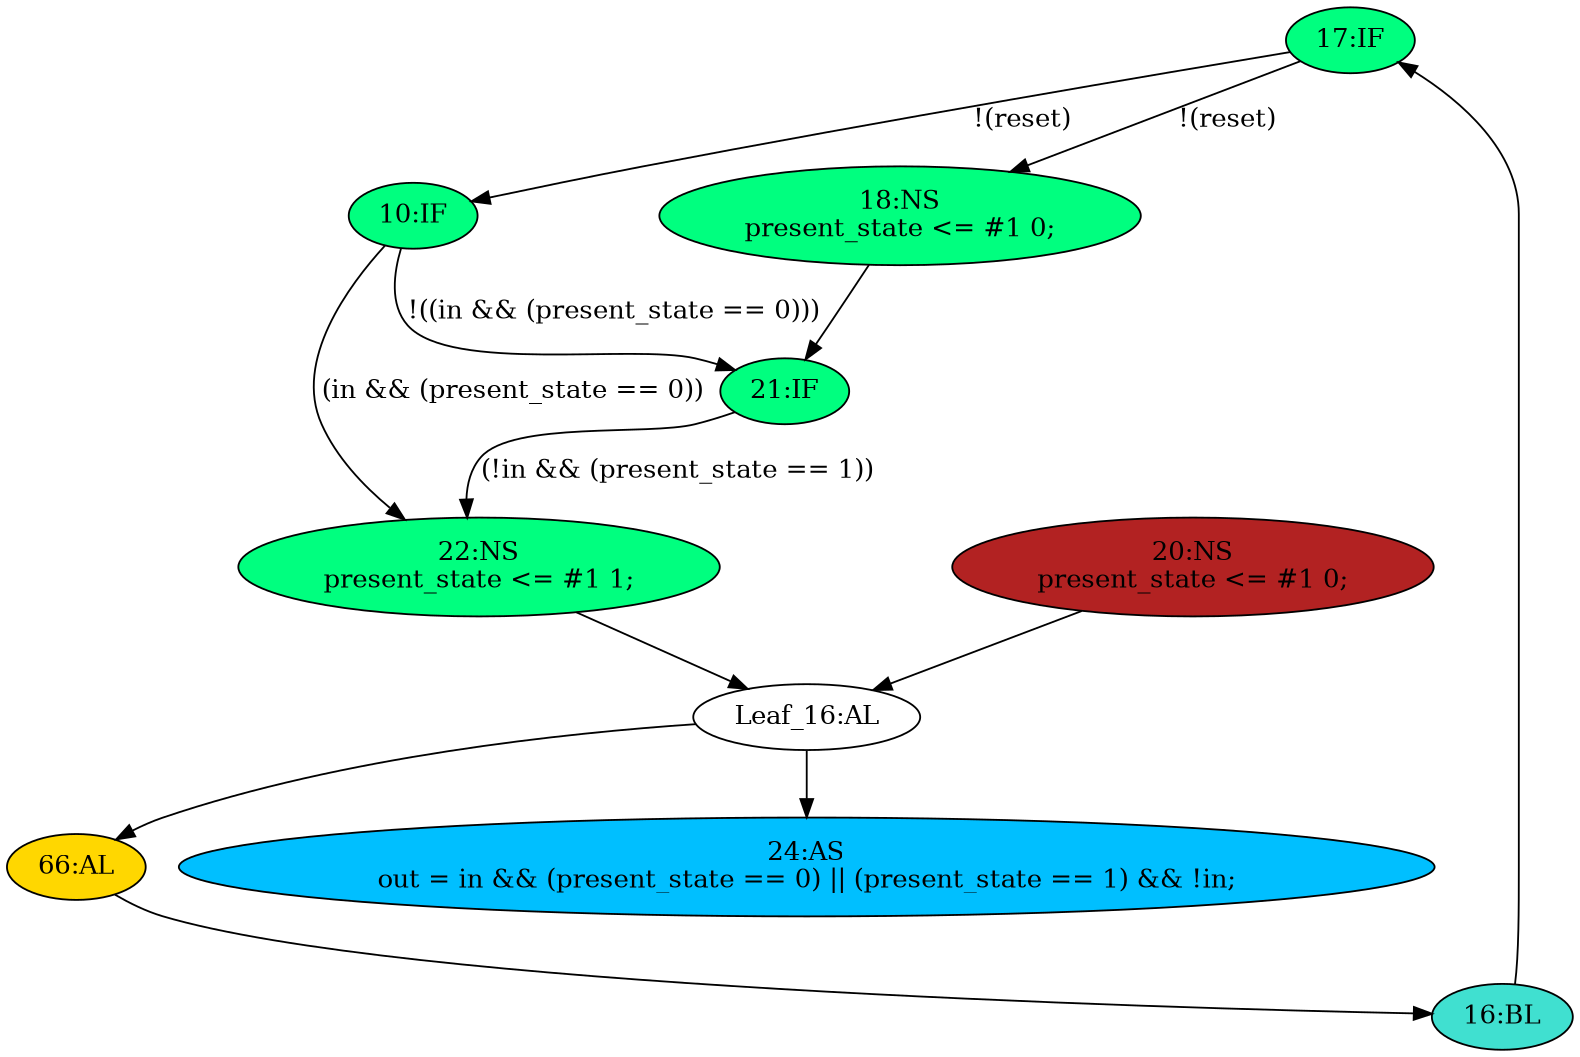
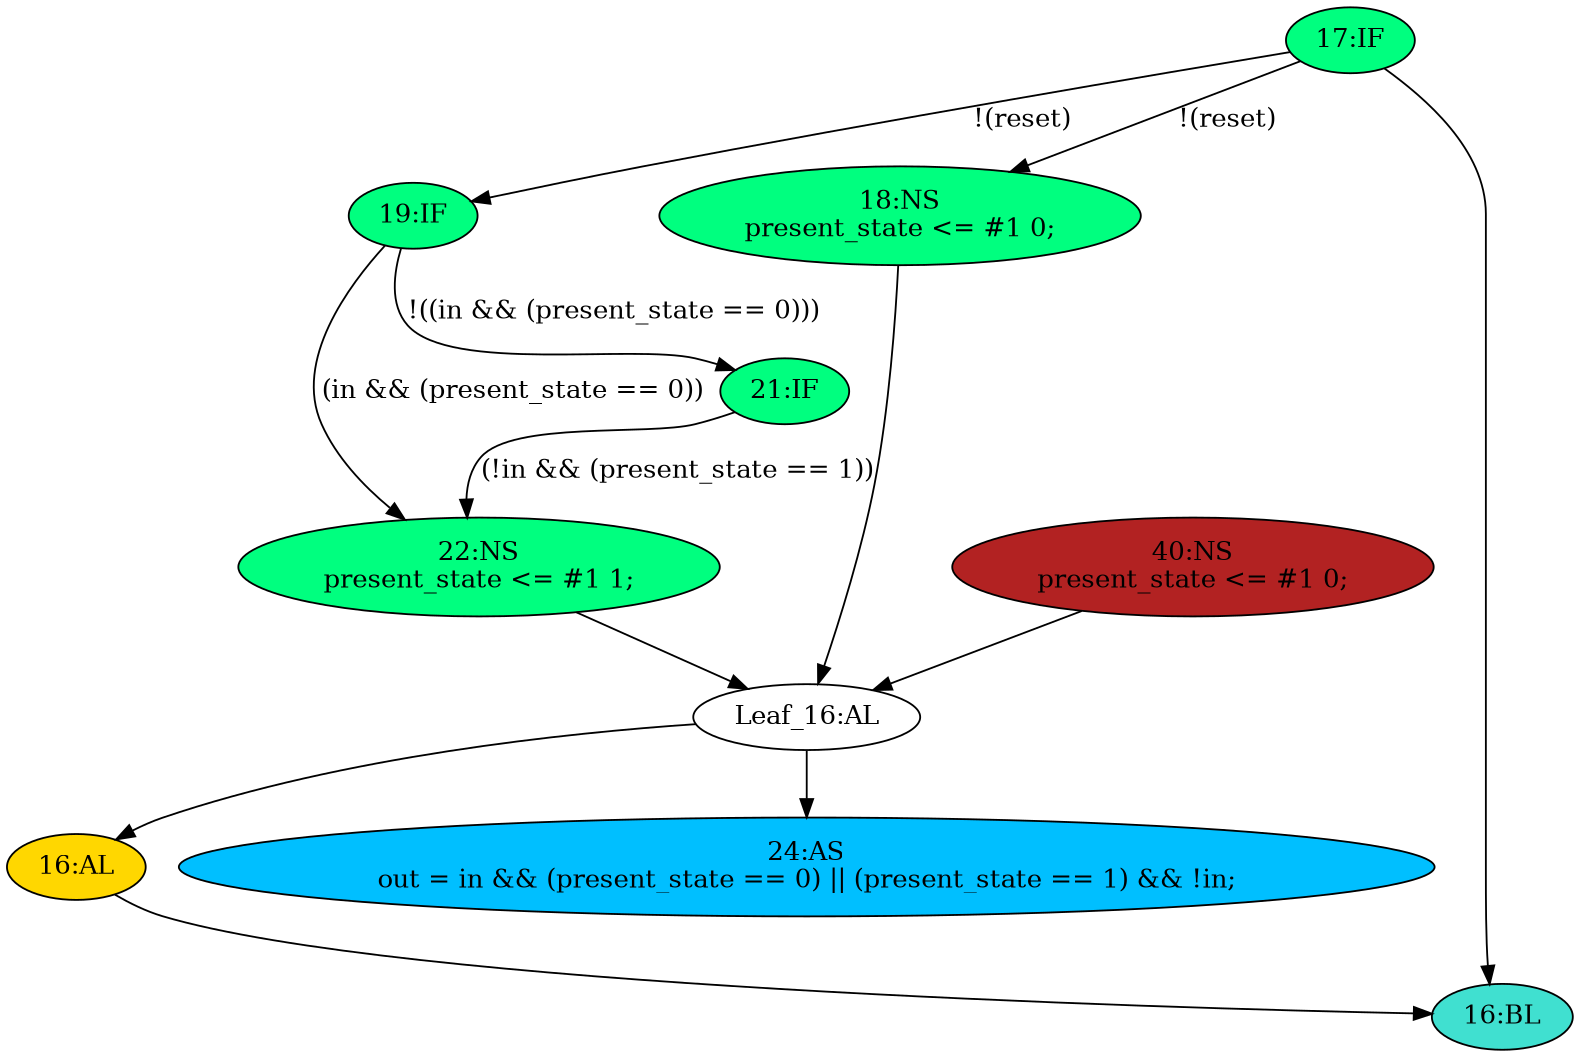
node "10:IF": label "10:IF" -> "19:IF"
edge "18:NS present_state <= #1 0;" -> "21:IF": now "18:NS present_state <= #1 0;" -> "Leaf_16:AL"
edge "16:BL" -> "17:IF": reversed
node "20:NS present_state <= #1 0;": label "20:NS present_state <= #1 0;" -> "40:NS present_state <= #1 0;"
node "66:AL": label "66:AL" -> "16:AL"
